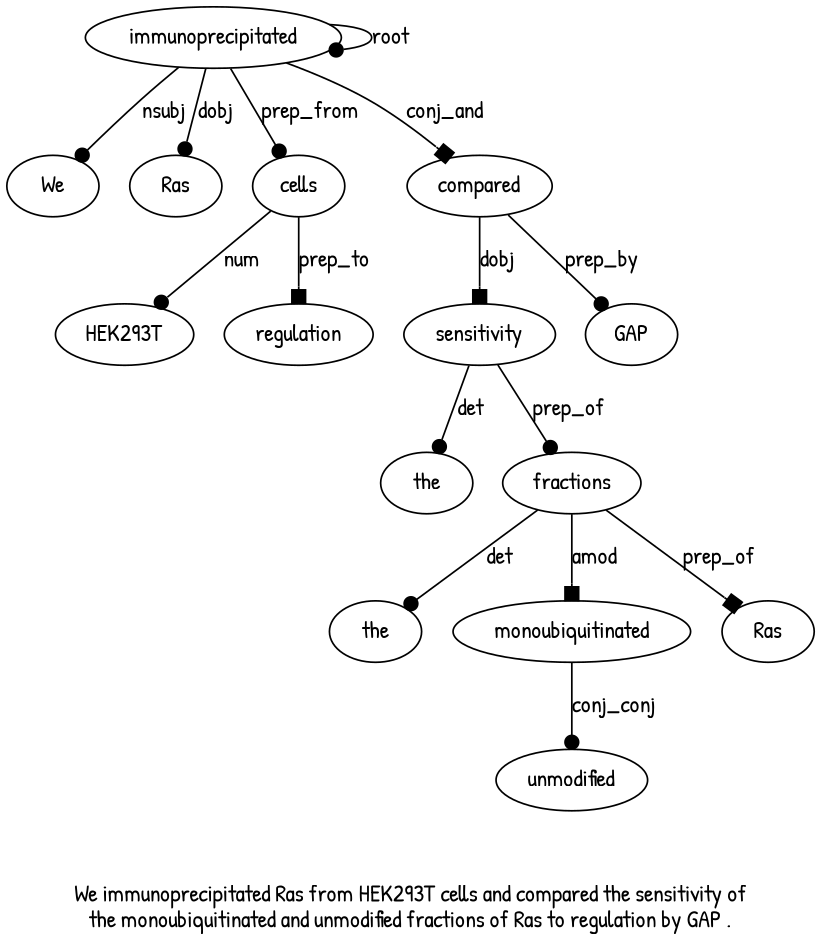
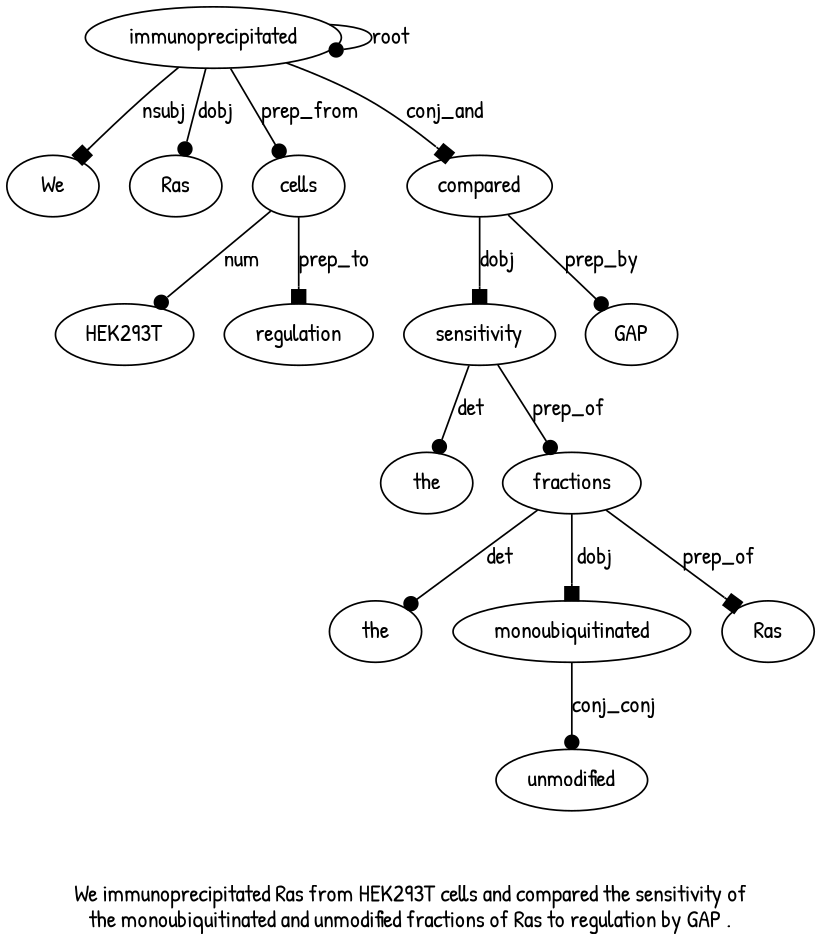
edge "immunoprecipitated" -> "We": arrowhead dot -> box
edge "fractions" -> "monoubiquitinated": label "amod" -> "dobj"
